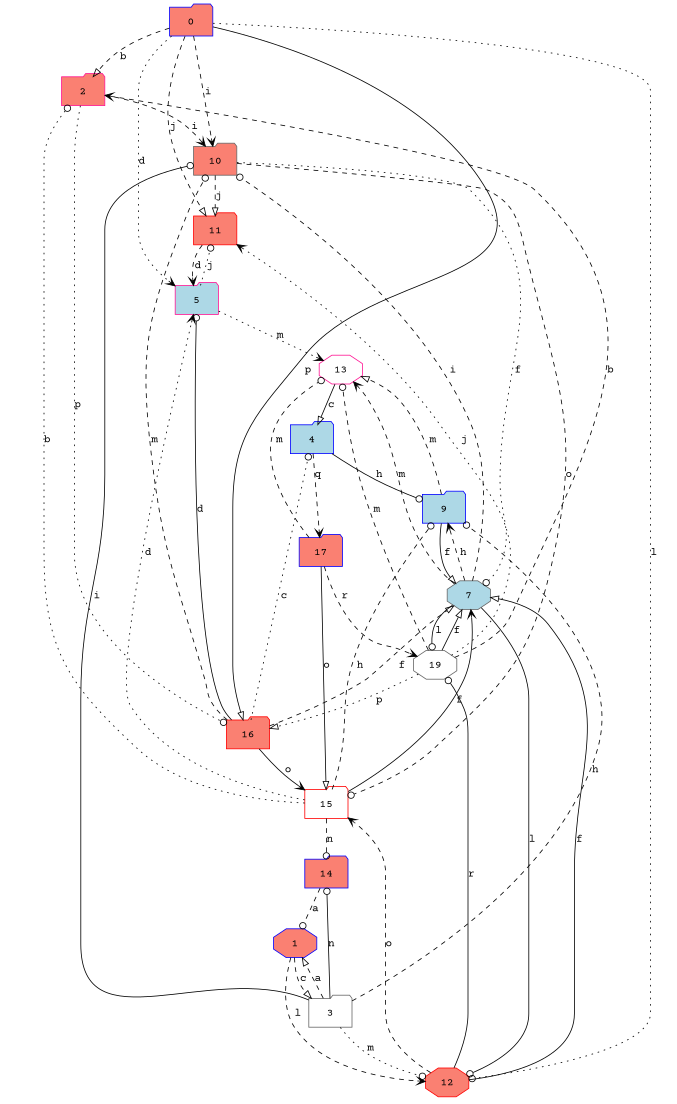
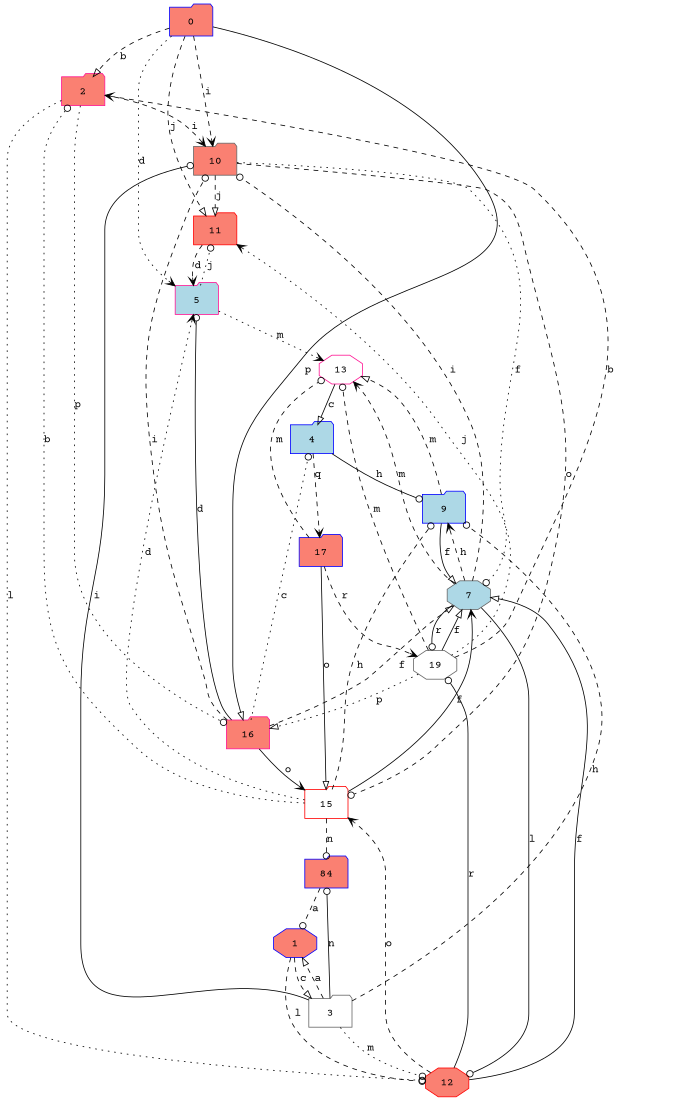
edge "0" -> "12": now "2" -> "12"
edge "16" -> "10": label "m" -> "i"
edge "7" -> "19": label "l" -> "r"
node "16": color red -> deeppink
node "14": label "14" -> "84"
edge "1" -> "12": arrowhead vee -> odot
